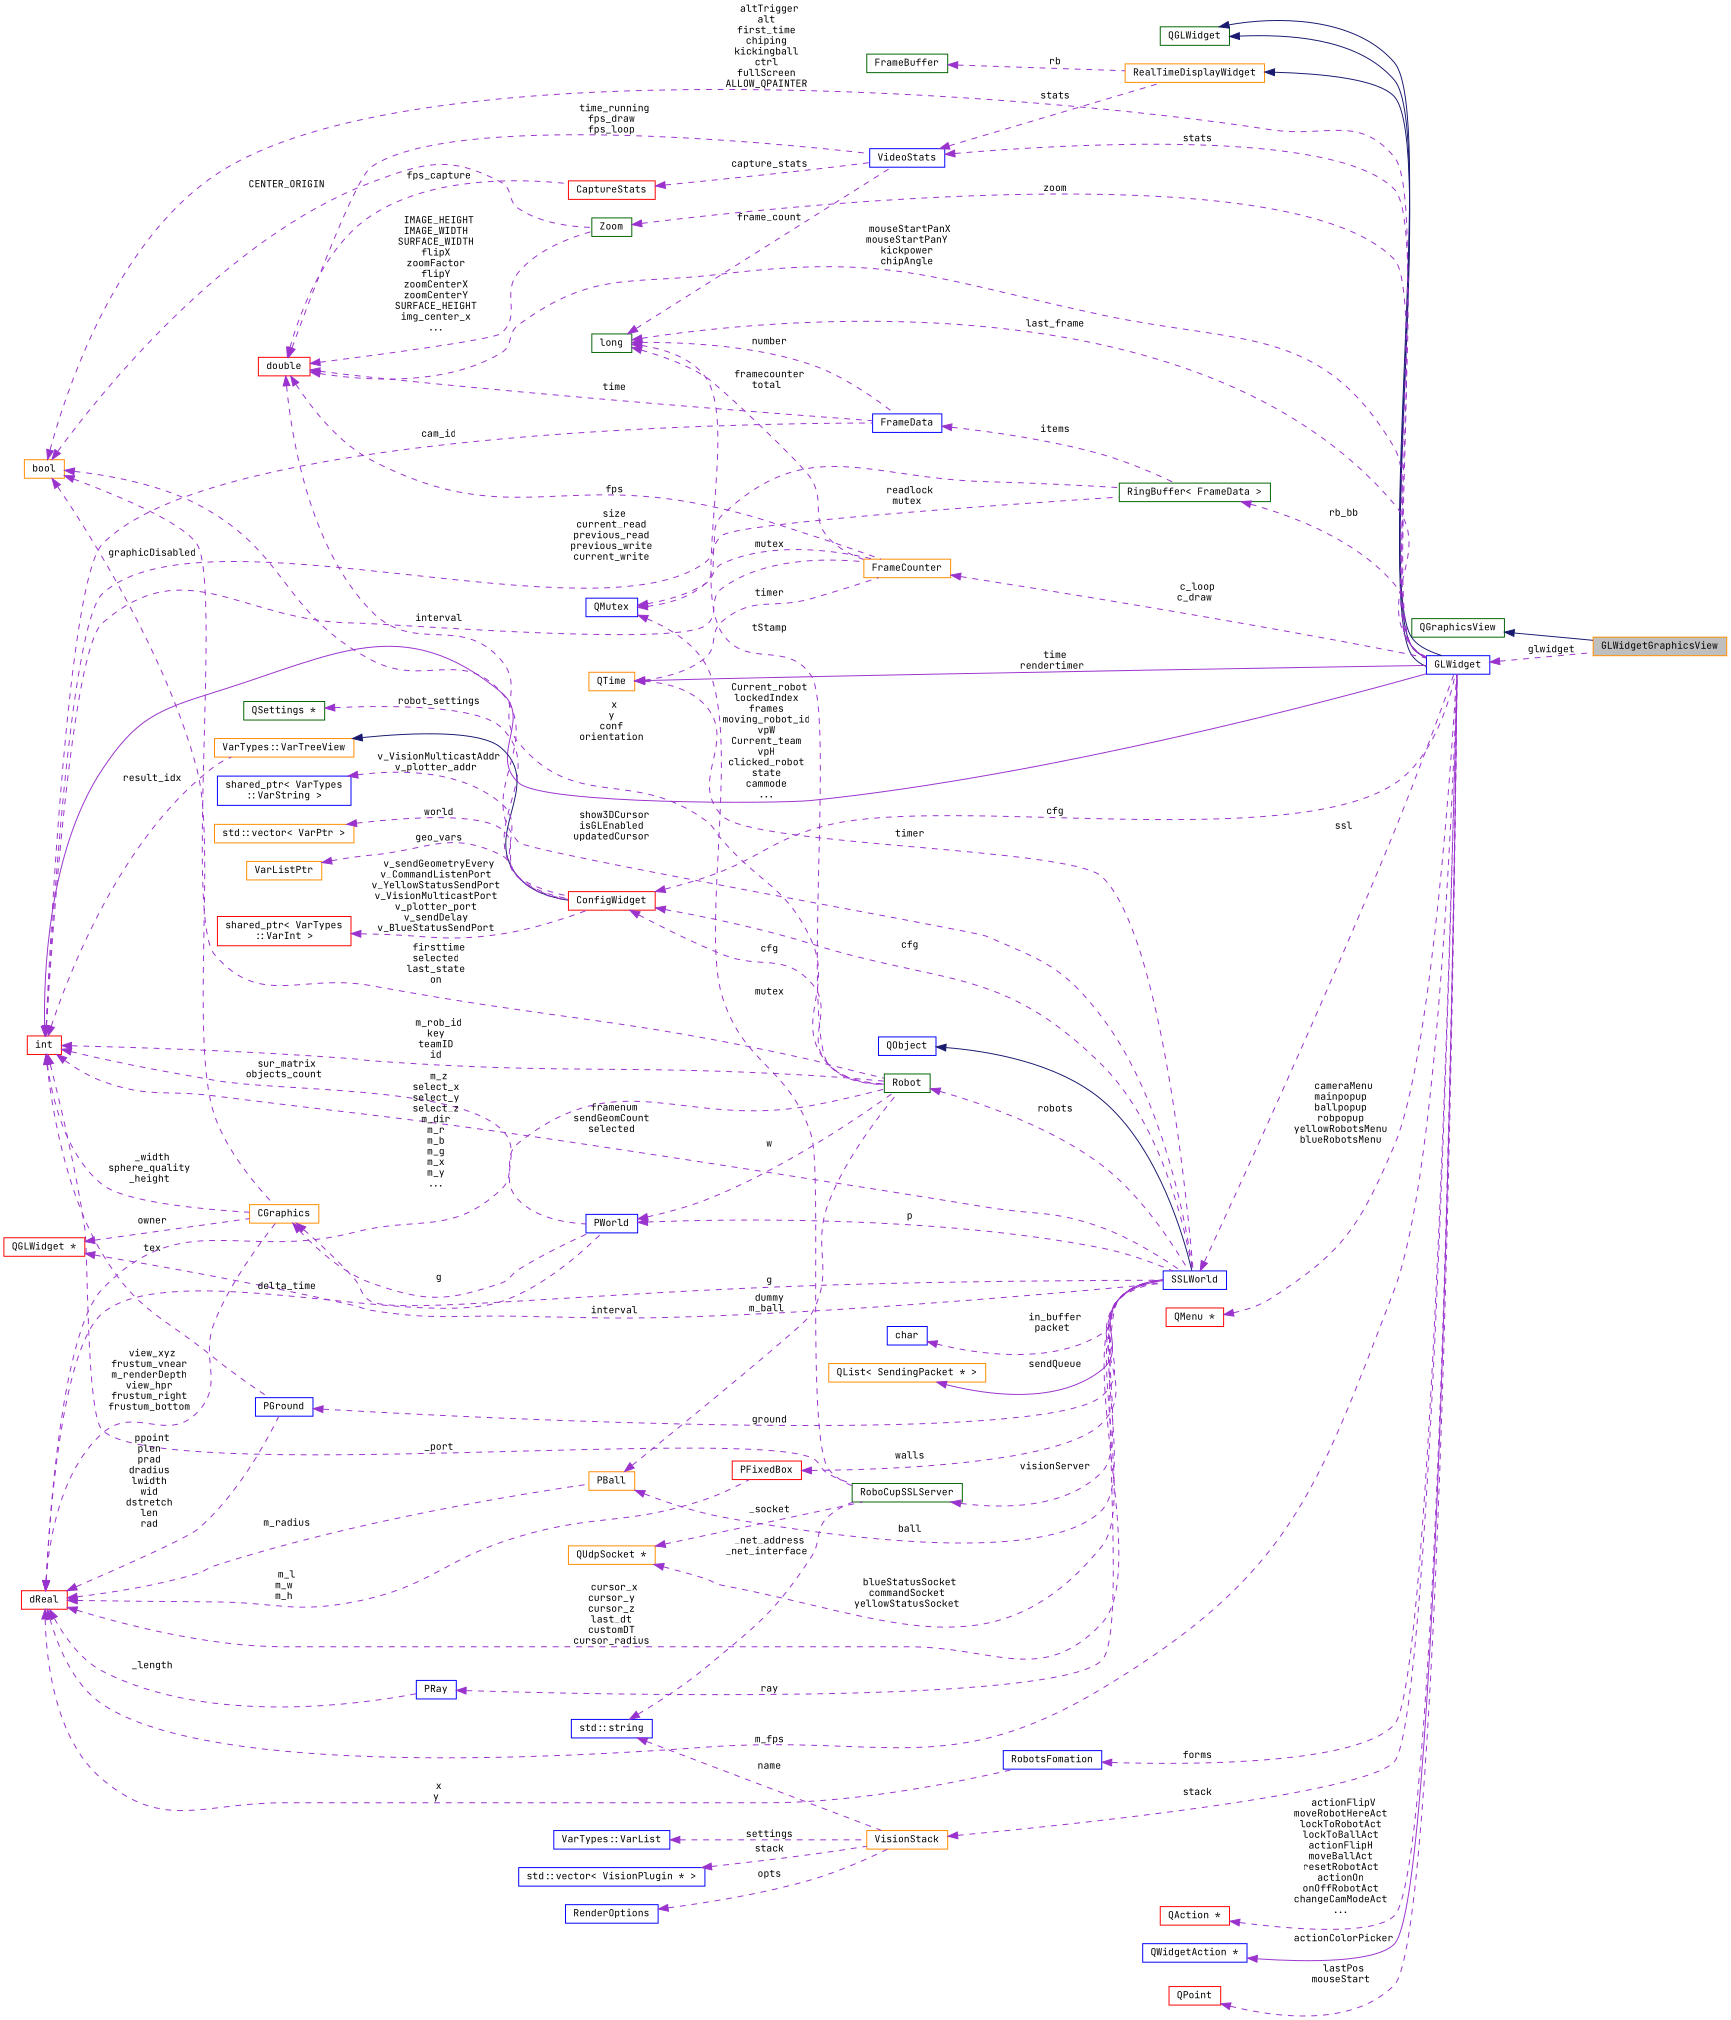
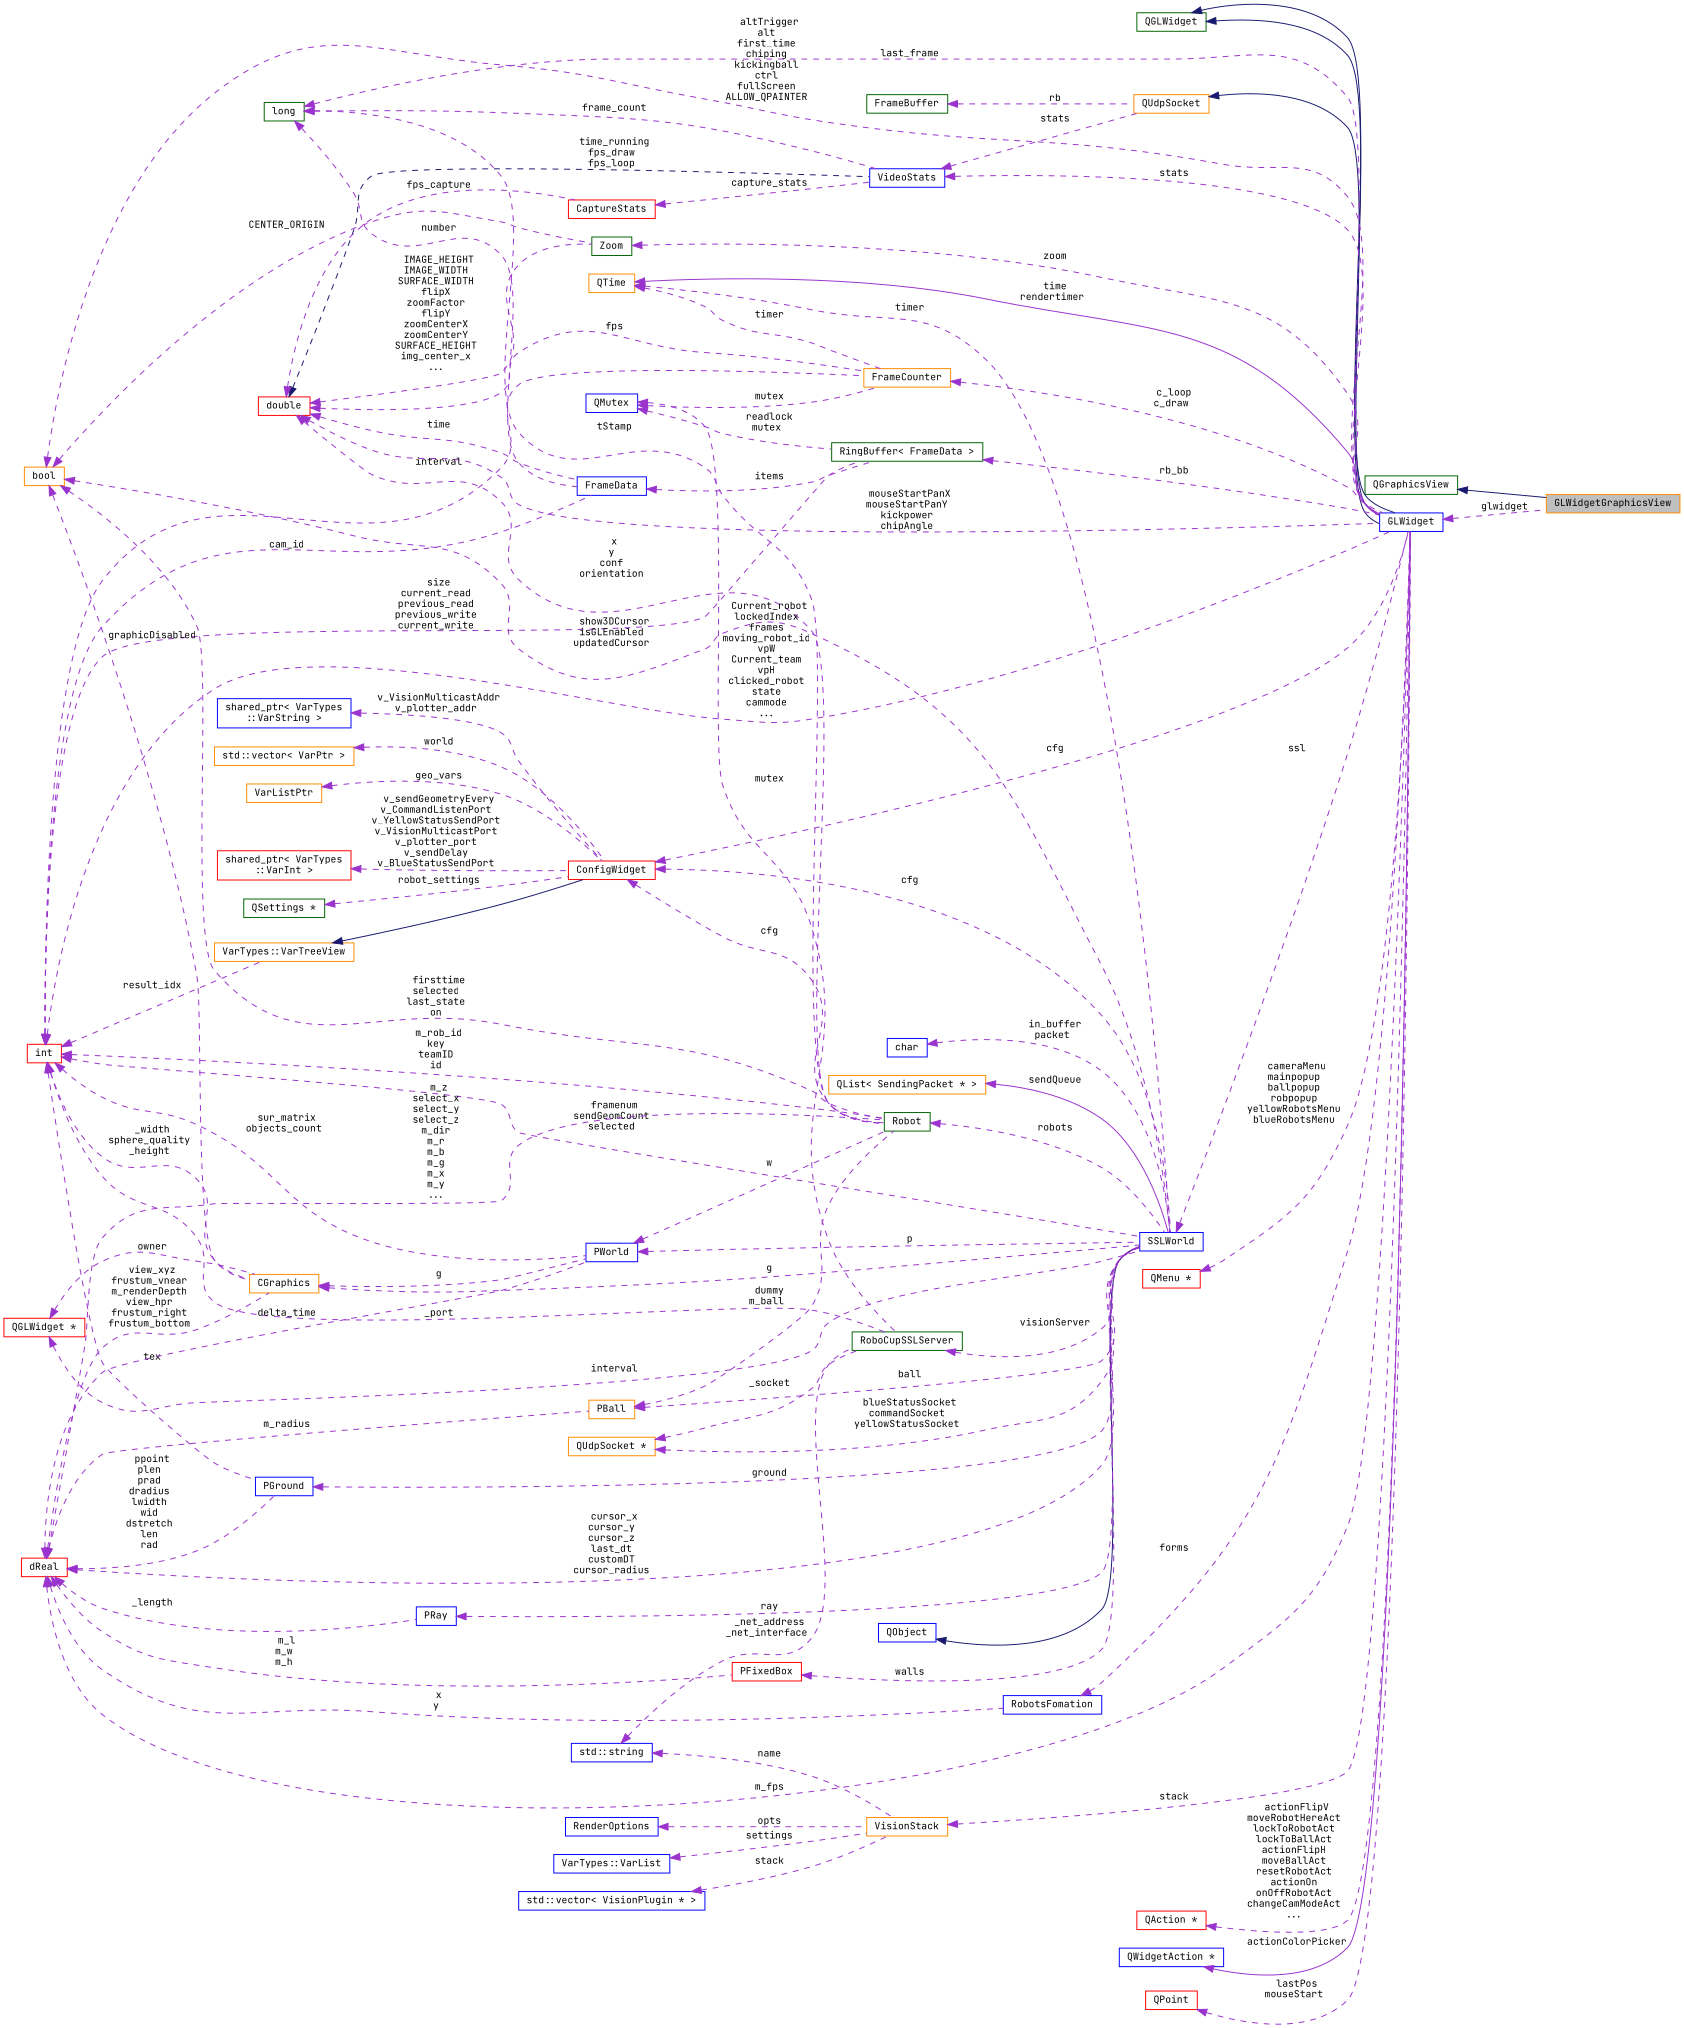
node "RealTimeDisplayWidget": label "RealTimeDisplayWidget" -> "QUdpSocket"
edge "VideoStats" -> "double": color darkorchid3 -> midnightblue
edge "FrameCounter" -> "long": removed, label "framecounter total"
edge "GLWidget" -> "int": style solid -> dashed
